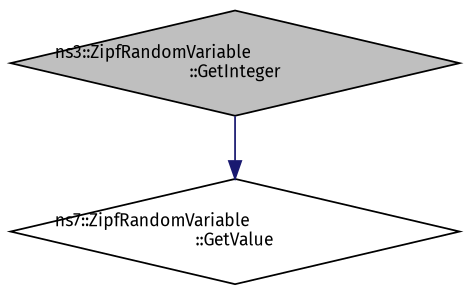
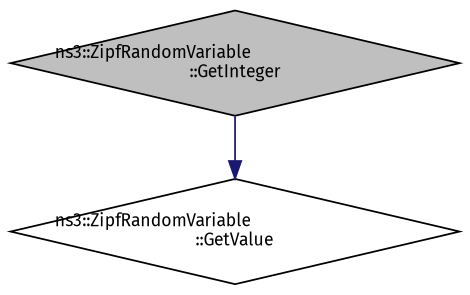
node "ns7::ZipfRandomVariable ::GetValue": label "ns7::ZipfRandomVariable ::GetValue" -> "ns3::ZipfRandomVariable ::GetValue"
